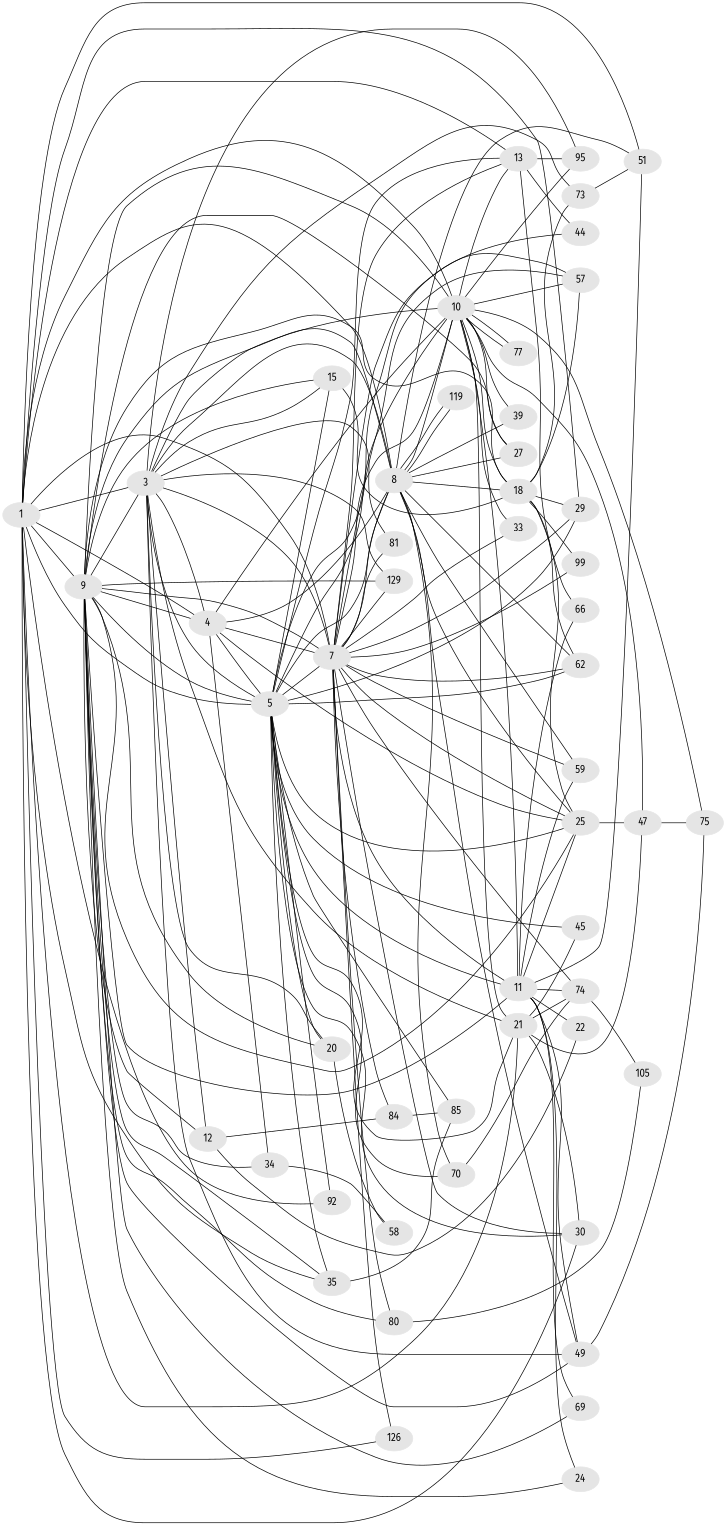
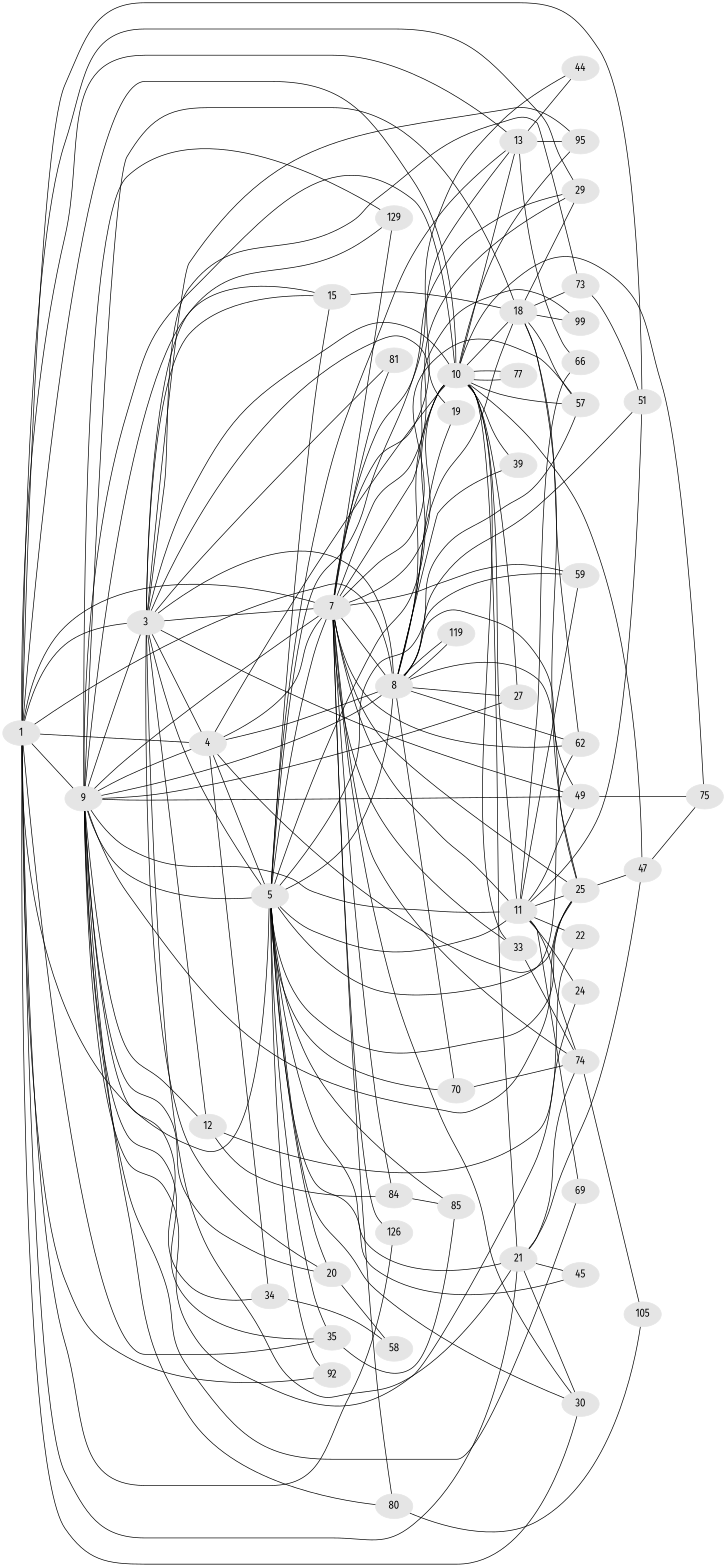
node "19": added
edge "33" -- "74": added
